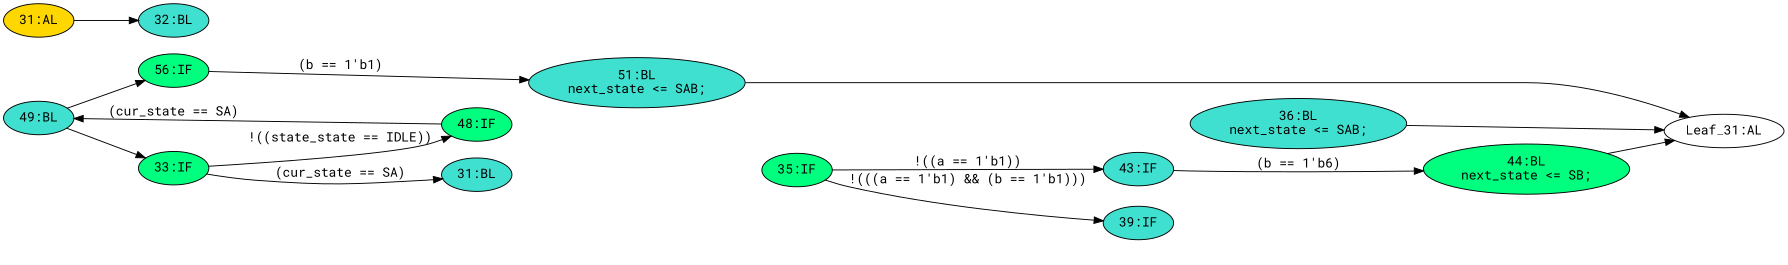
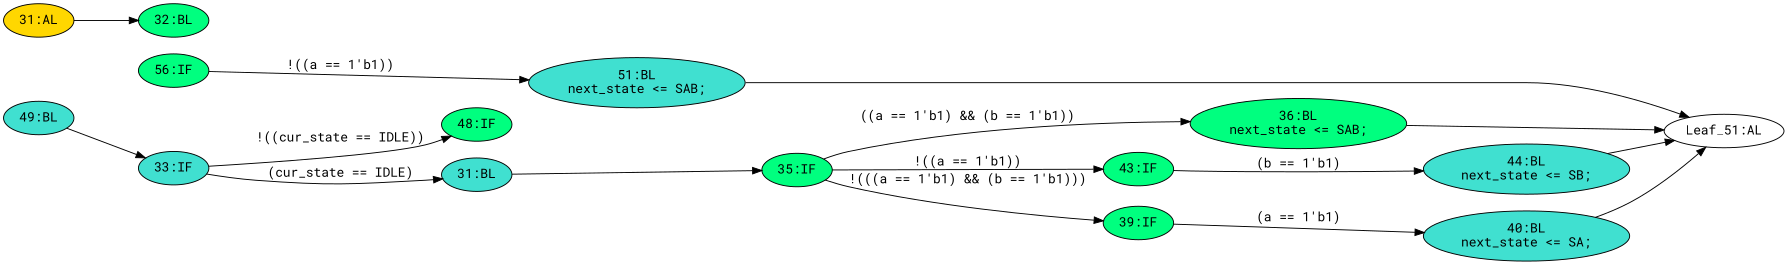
node "32:BL": fillcolor turquoise -> springgreen
edge "56:IF" -> "51:BL next_state <= SAB;": label "(b == 1'b1)" -> "!((a == 1'b1))"
edge "49:BL" -> "56:IF": removed
edge "48:IF" -> "49:BL": removed, label "(cur_state == SA)"
node "36:BL next_state <= SAB;": fillcolor turquoise -> springgreen
edge "35:IF" -> "36:BL next_state <= SAB;": added, label "((a == 1'b1) && (b == 1'b1))"
node "Leaf_31:AL": label "Leaf_31:AL" -> "Leaf_51:AL"
edge "33:IF" -> "48:IF": label "!((state_state == IDLE))" -> "!((cur_state == IDLE))"
edge "43:IF" -> "44:BL next_state <= SB;": label "(b == 1'b6)" -> "(b == 1'b1)"
node "33:IF": fillcolor springgreen -> turquoise
node "43:IF": fillcolor turquoise -> springgreen
node "44:BL next_state <= SB;": fillcolor springgreen -> turquoise
edge "31:BL" -> "35:IF": added
edge "33:IF" -> "31:BL": label "(cur_state == SA)" -> "(cur_state == IDLE)"
node "39:IF": fillcolor turquoise -> springgreen
node "40:BL next_state <= SA;": added
